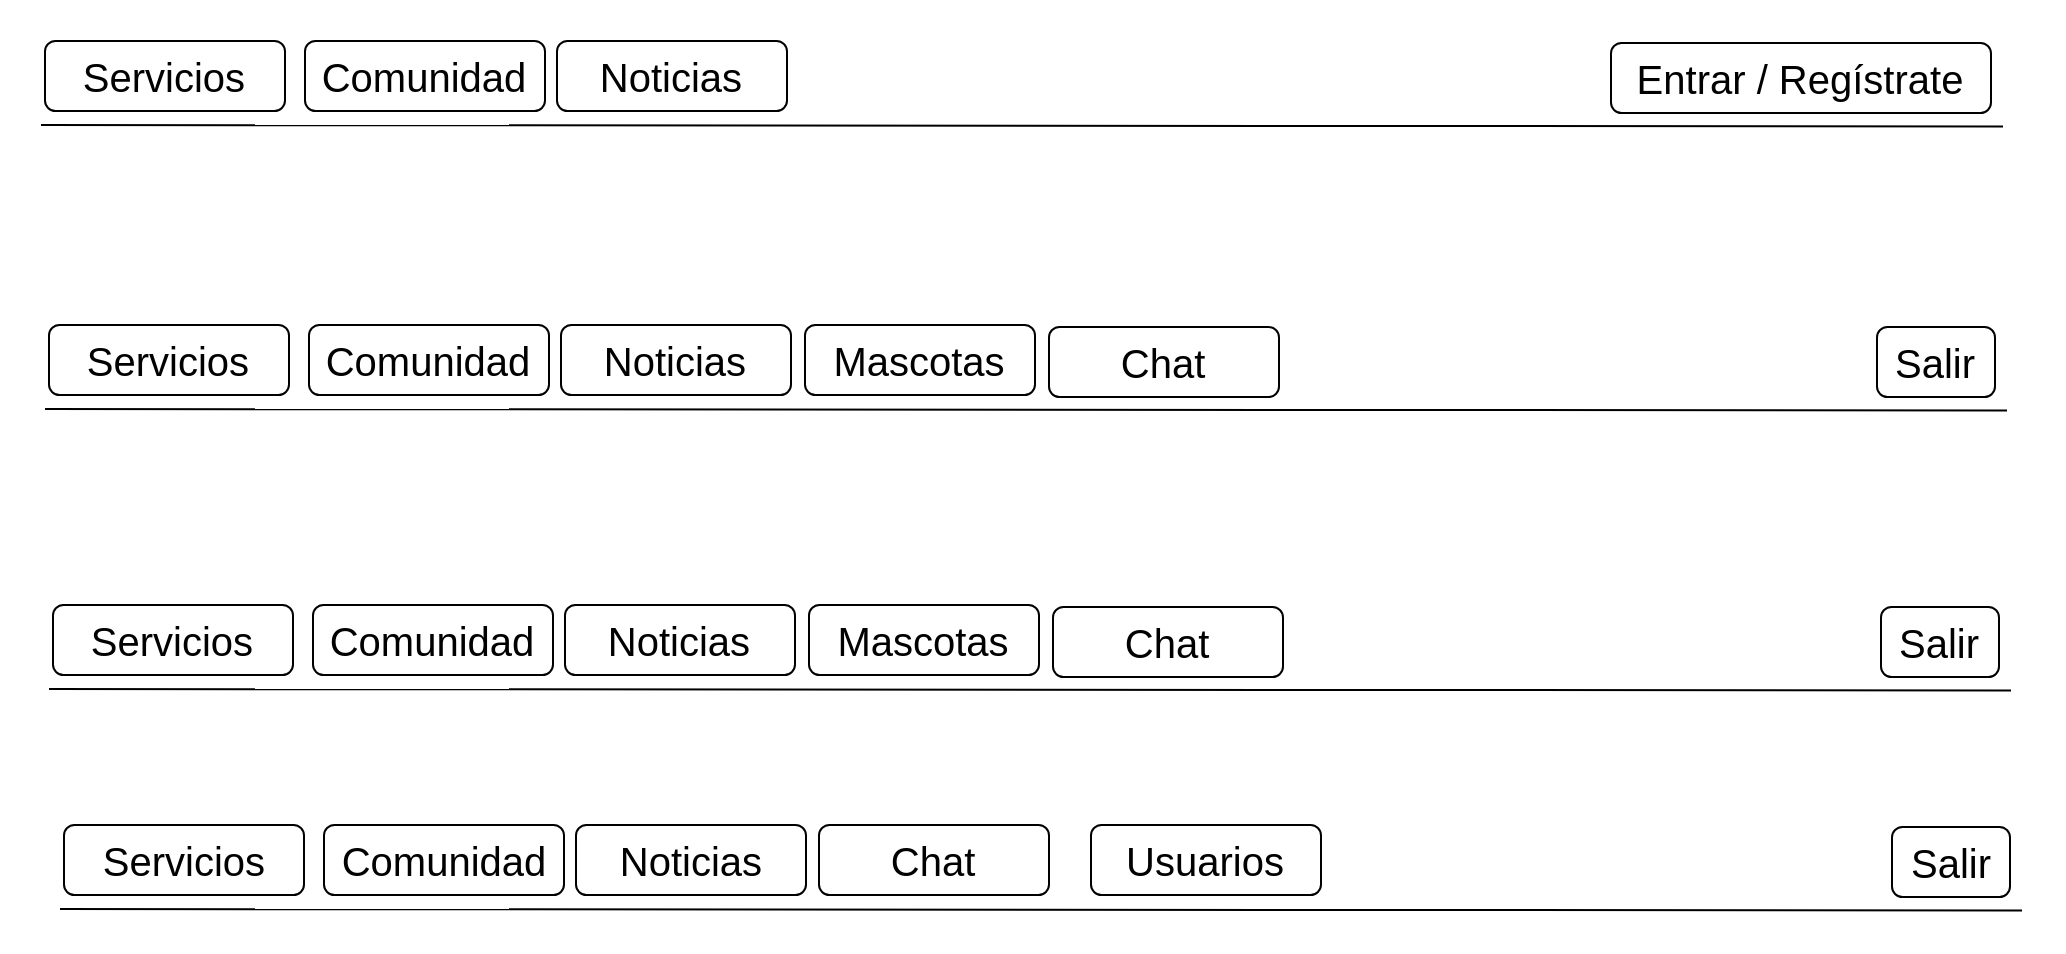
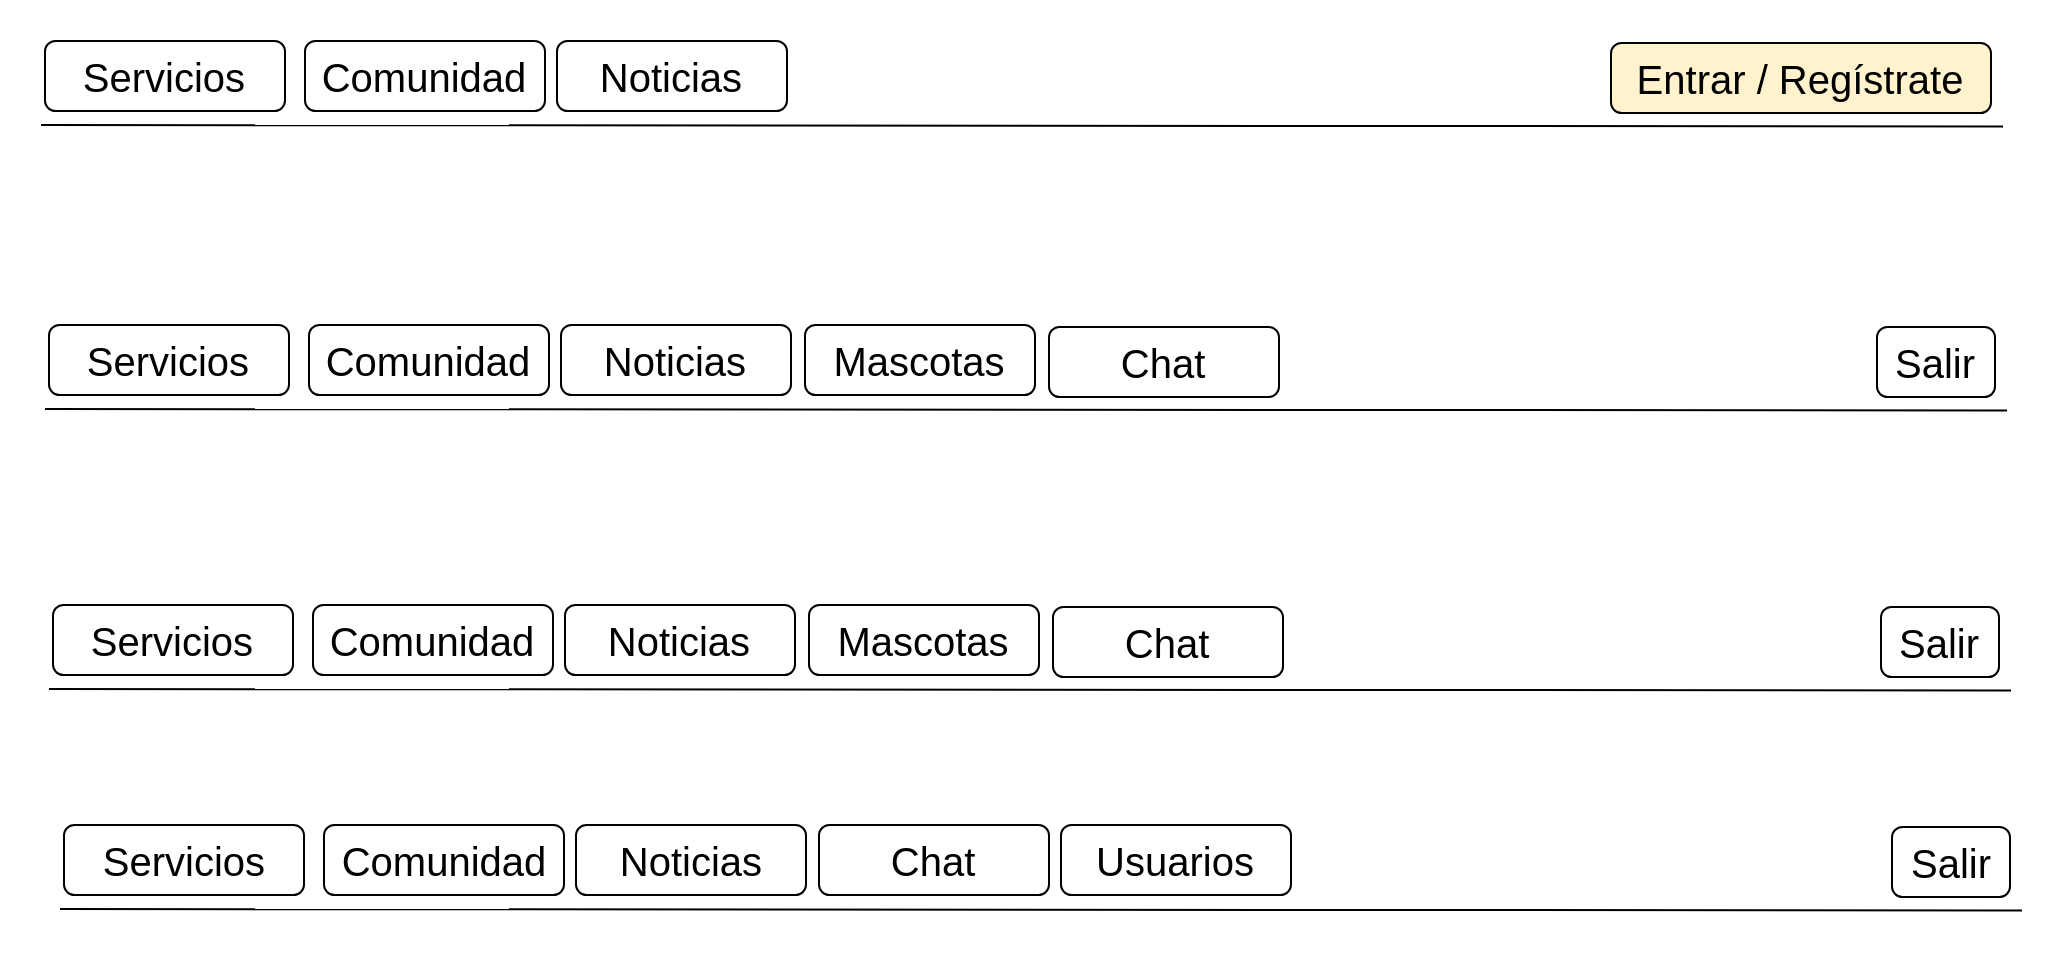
node "Entrar / Regístrate": fillcolor #ffffff -> #fff2cc
node "Usuarios": moved (1206, 860) -> (1176, 860)
